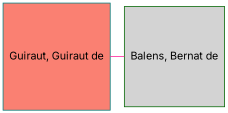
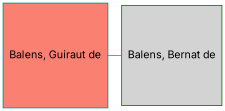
node "Guiraut, Guiraut de": label "Guiraut, Guiraut de" -> "Balens, Guiraut de"
